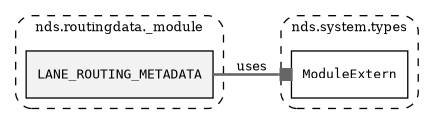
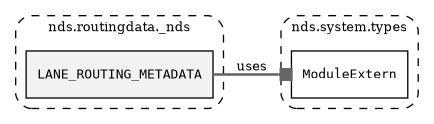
cluster "nds.routingdata._module": label "nds.routingdata._module" -> "nds.routingdata._nds"
